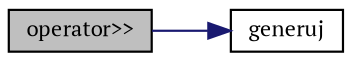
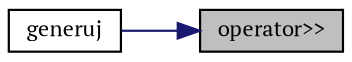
edge "operator>>" -> "generuj": reversed
